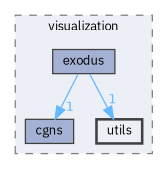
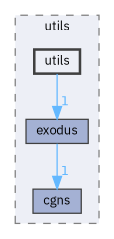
cluster "visualization": label "visualization" -> "utils"
edge "exodus" -> "utils": reversed
